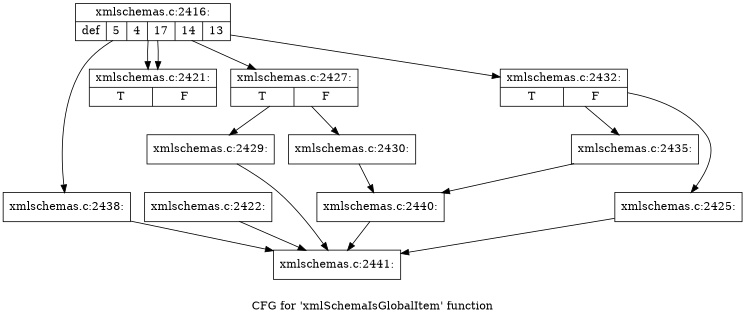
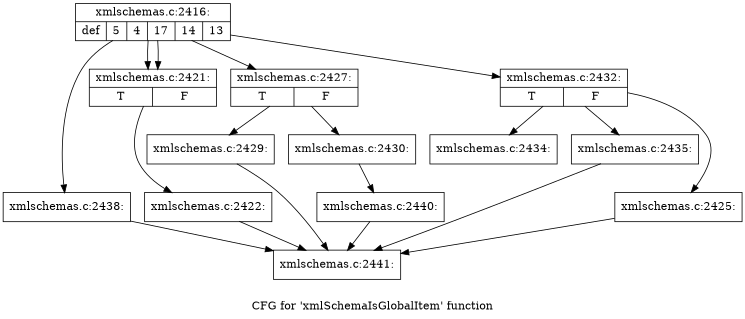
node "xmlschemas.c:2434:": added
edge "xmlschemas.c:2421:" -> "xmlschemas.c:2422:": added
edge "xmlschemas.c:2435:" -> "xmlschemas.c:2440:": now "xmlschemas.c:2435:" -> "xmlschemas.c:2441:"
